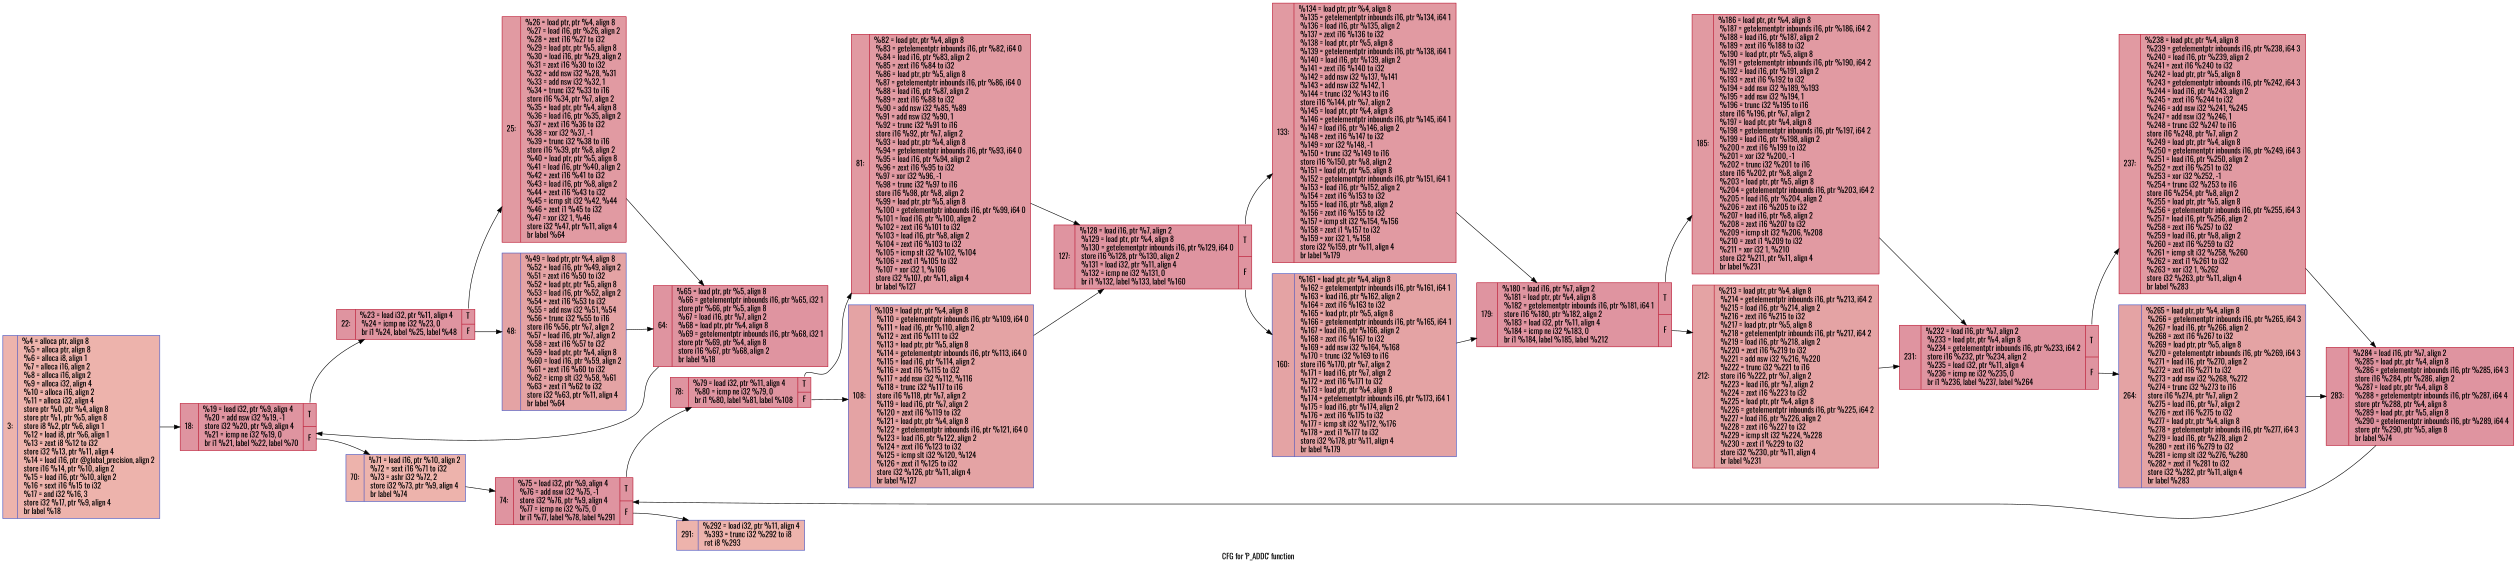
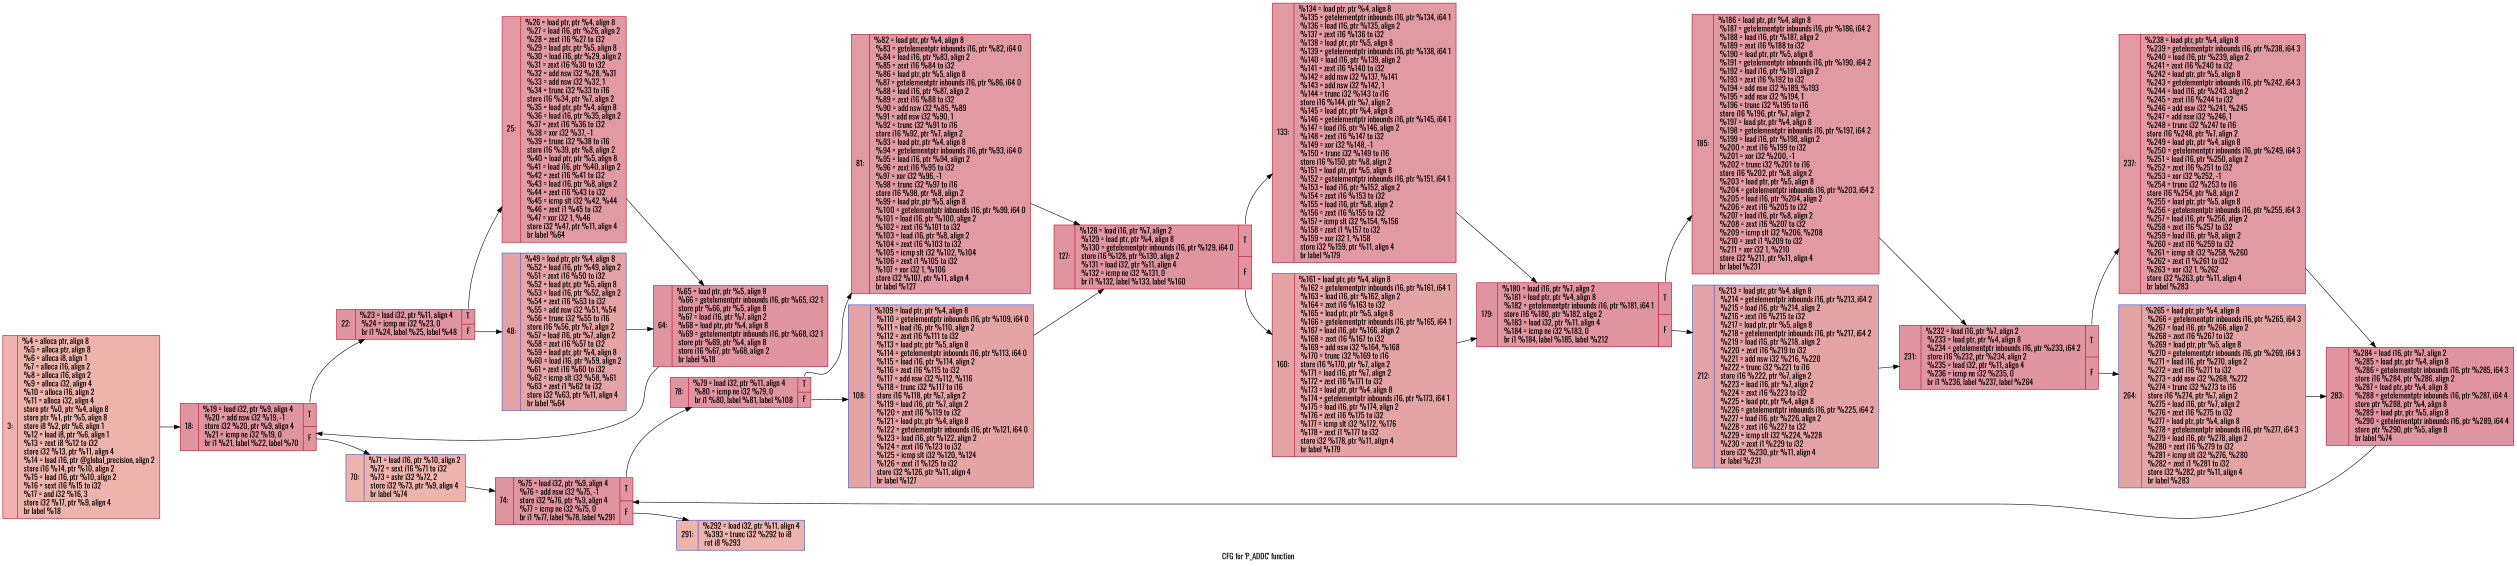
node "160:": color #3d50c3ff -> #b70d28ff
node "212:": color #b70d28ff -> #3d50c3ff
node "3:": color #3d50c3ff -> #b70d28ff
